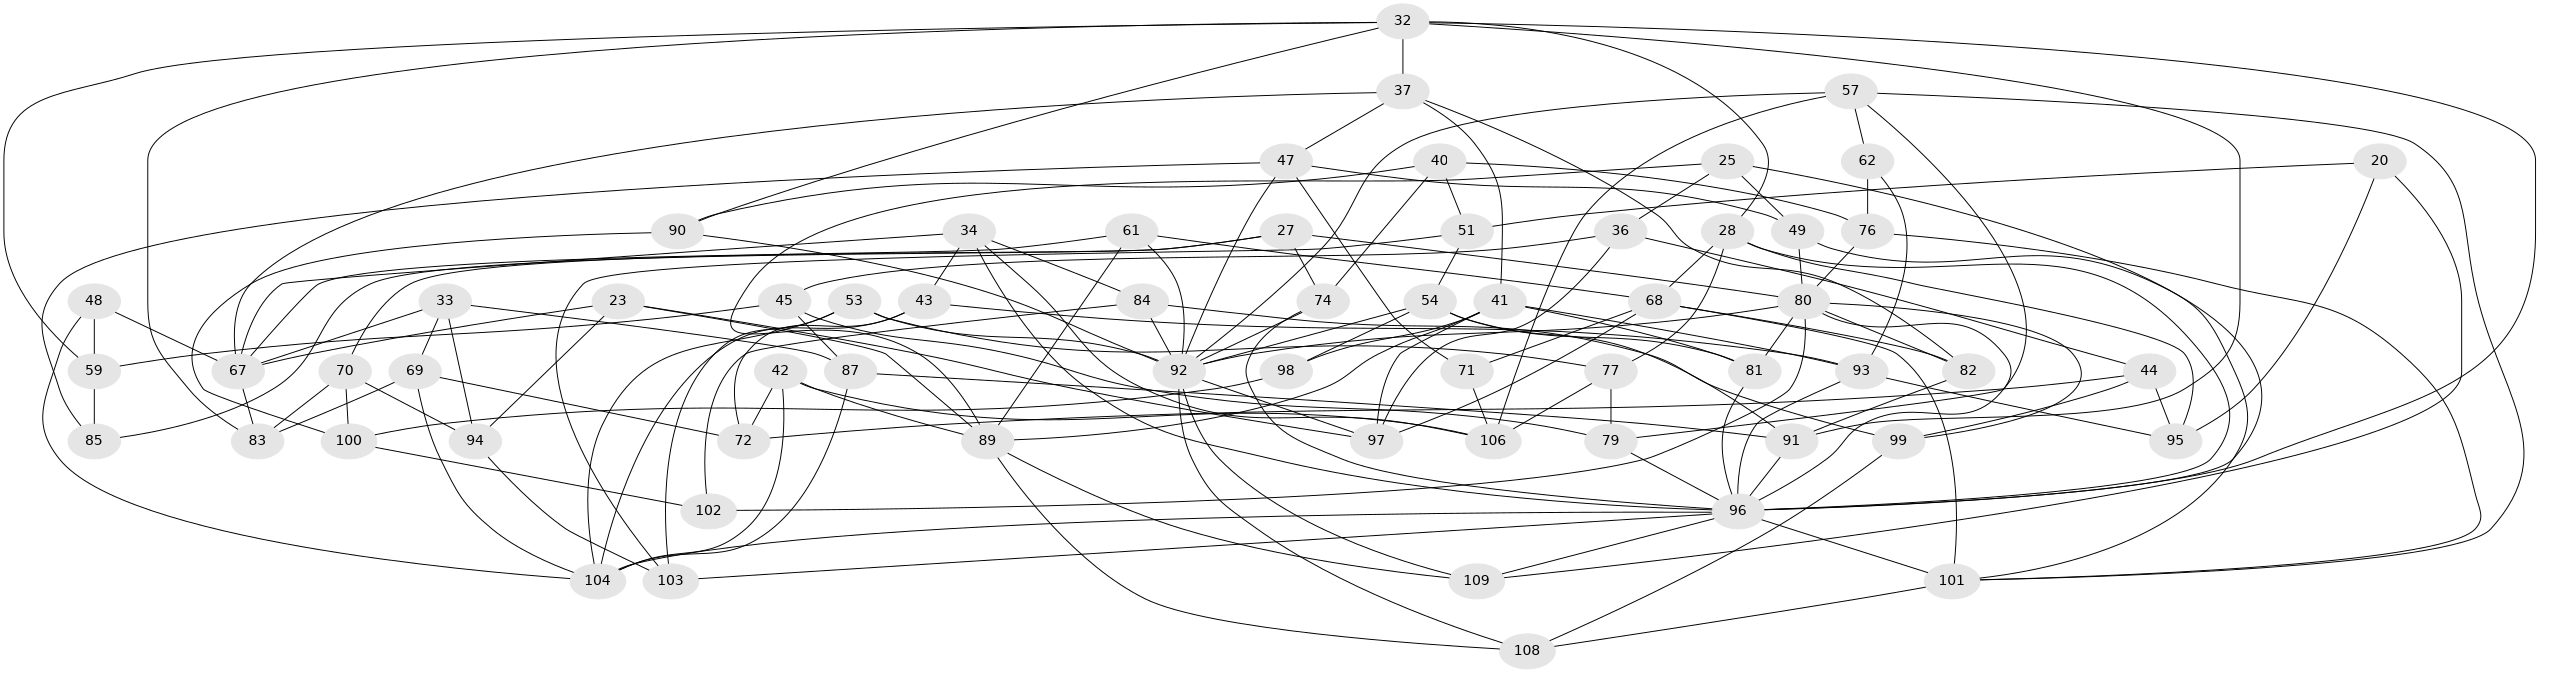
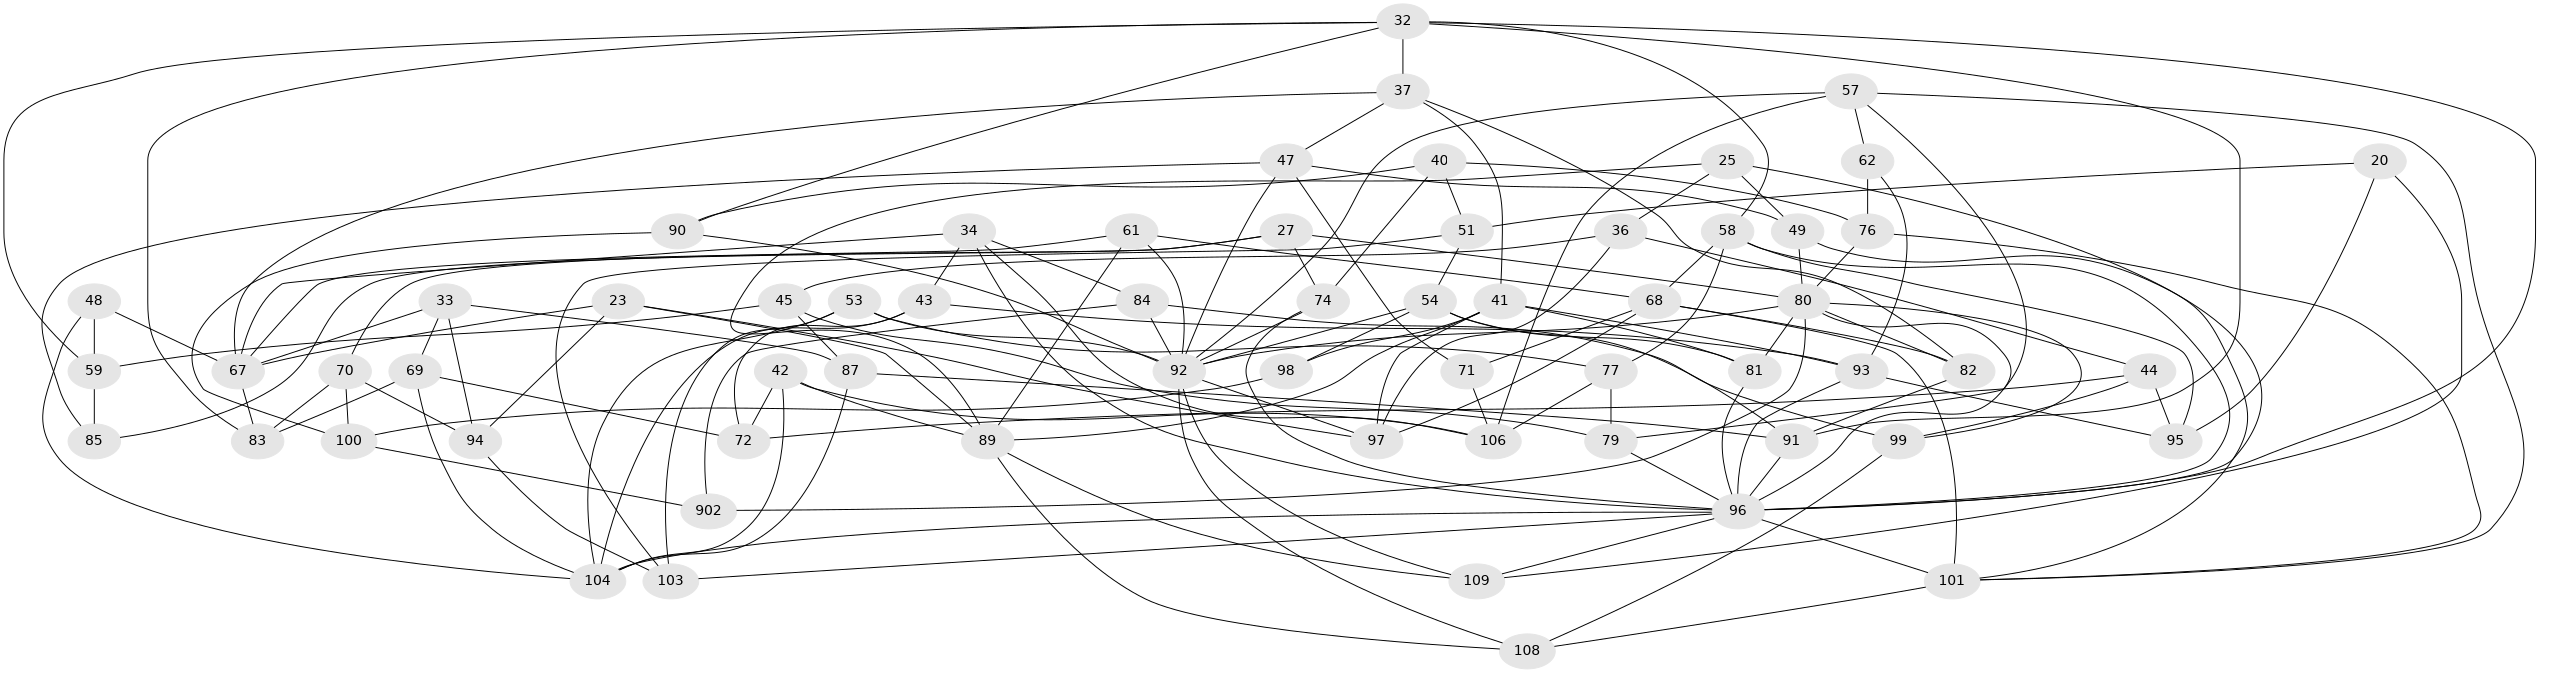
node "28": label "28" -> "58"
node "102": label "102" -> "902"
